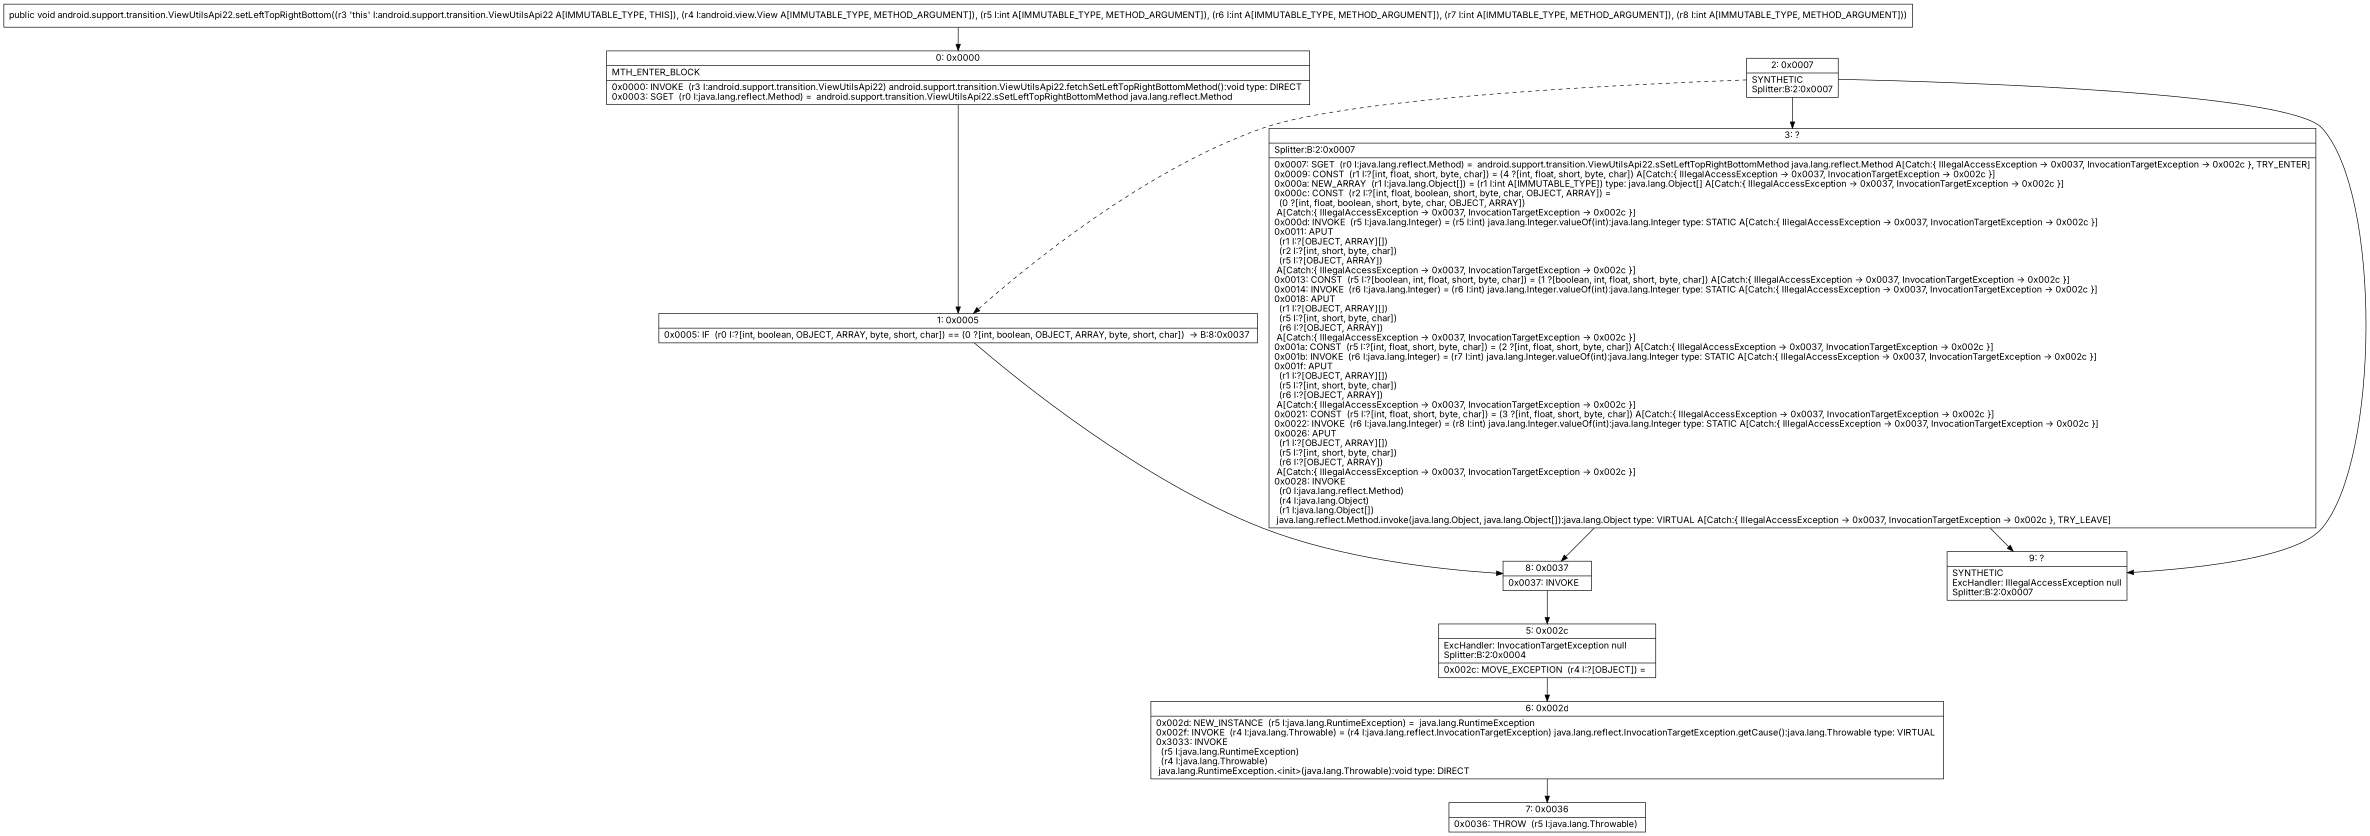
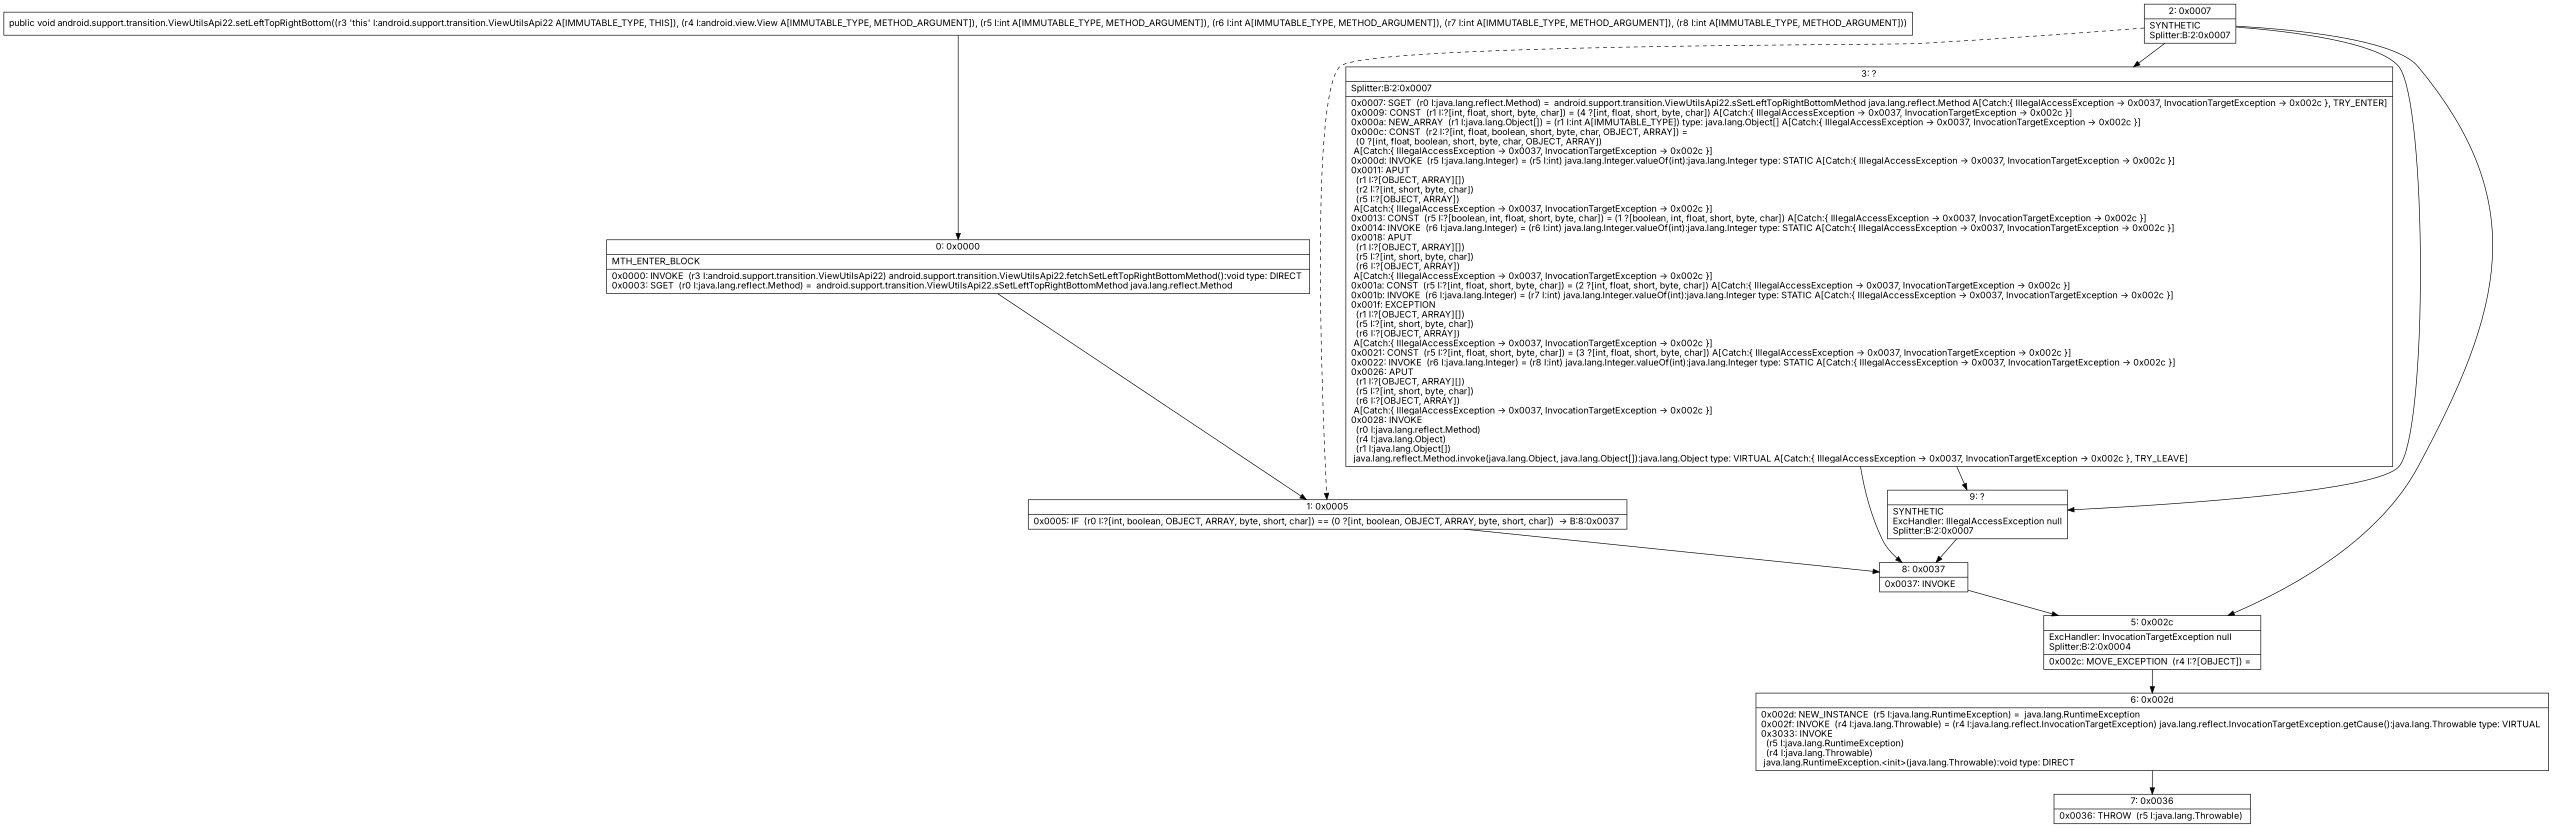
edge "2: 0x0007" -> "5: 0x002c": added
node "3: ?": text "0x001f: APUT" -> "0x001f: EXCEPTION"
edge "9: ?" -> "8: 0x0037": added
